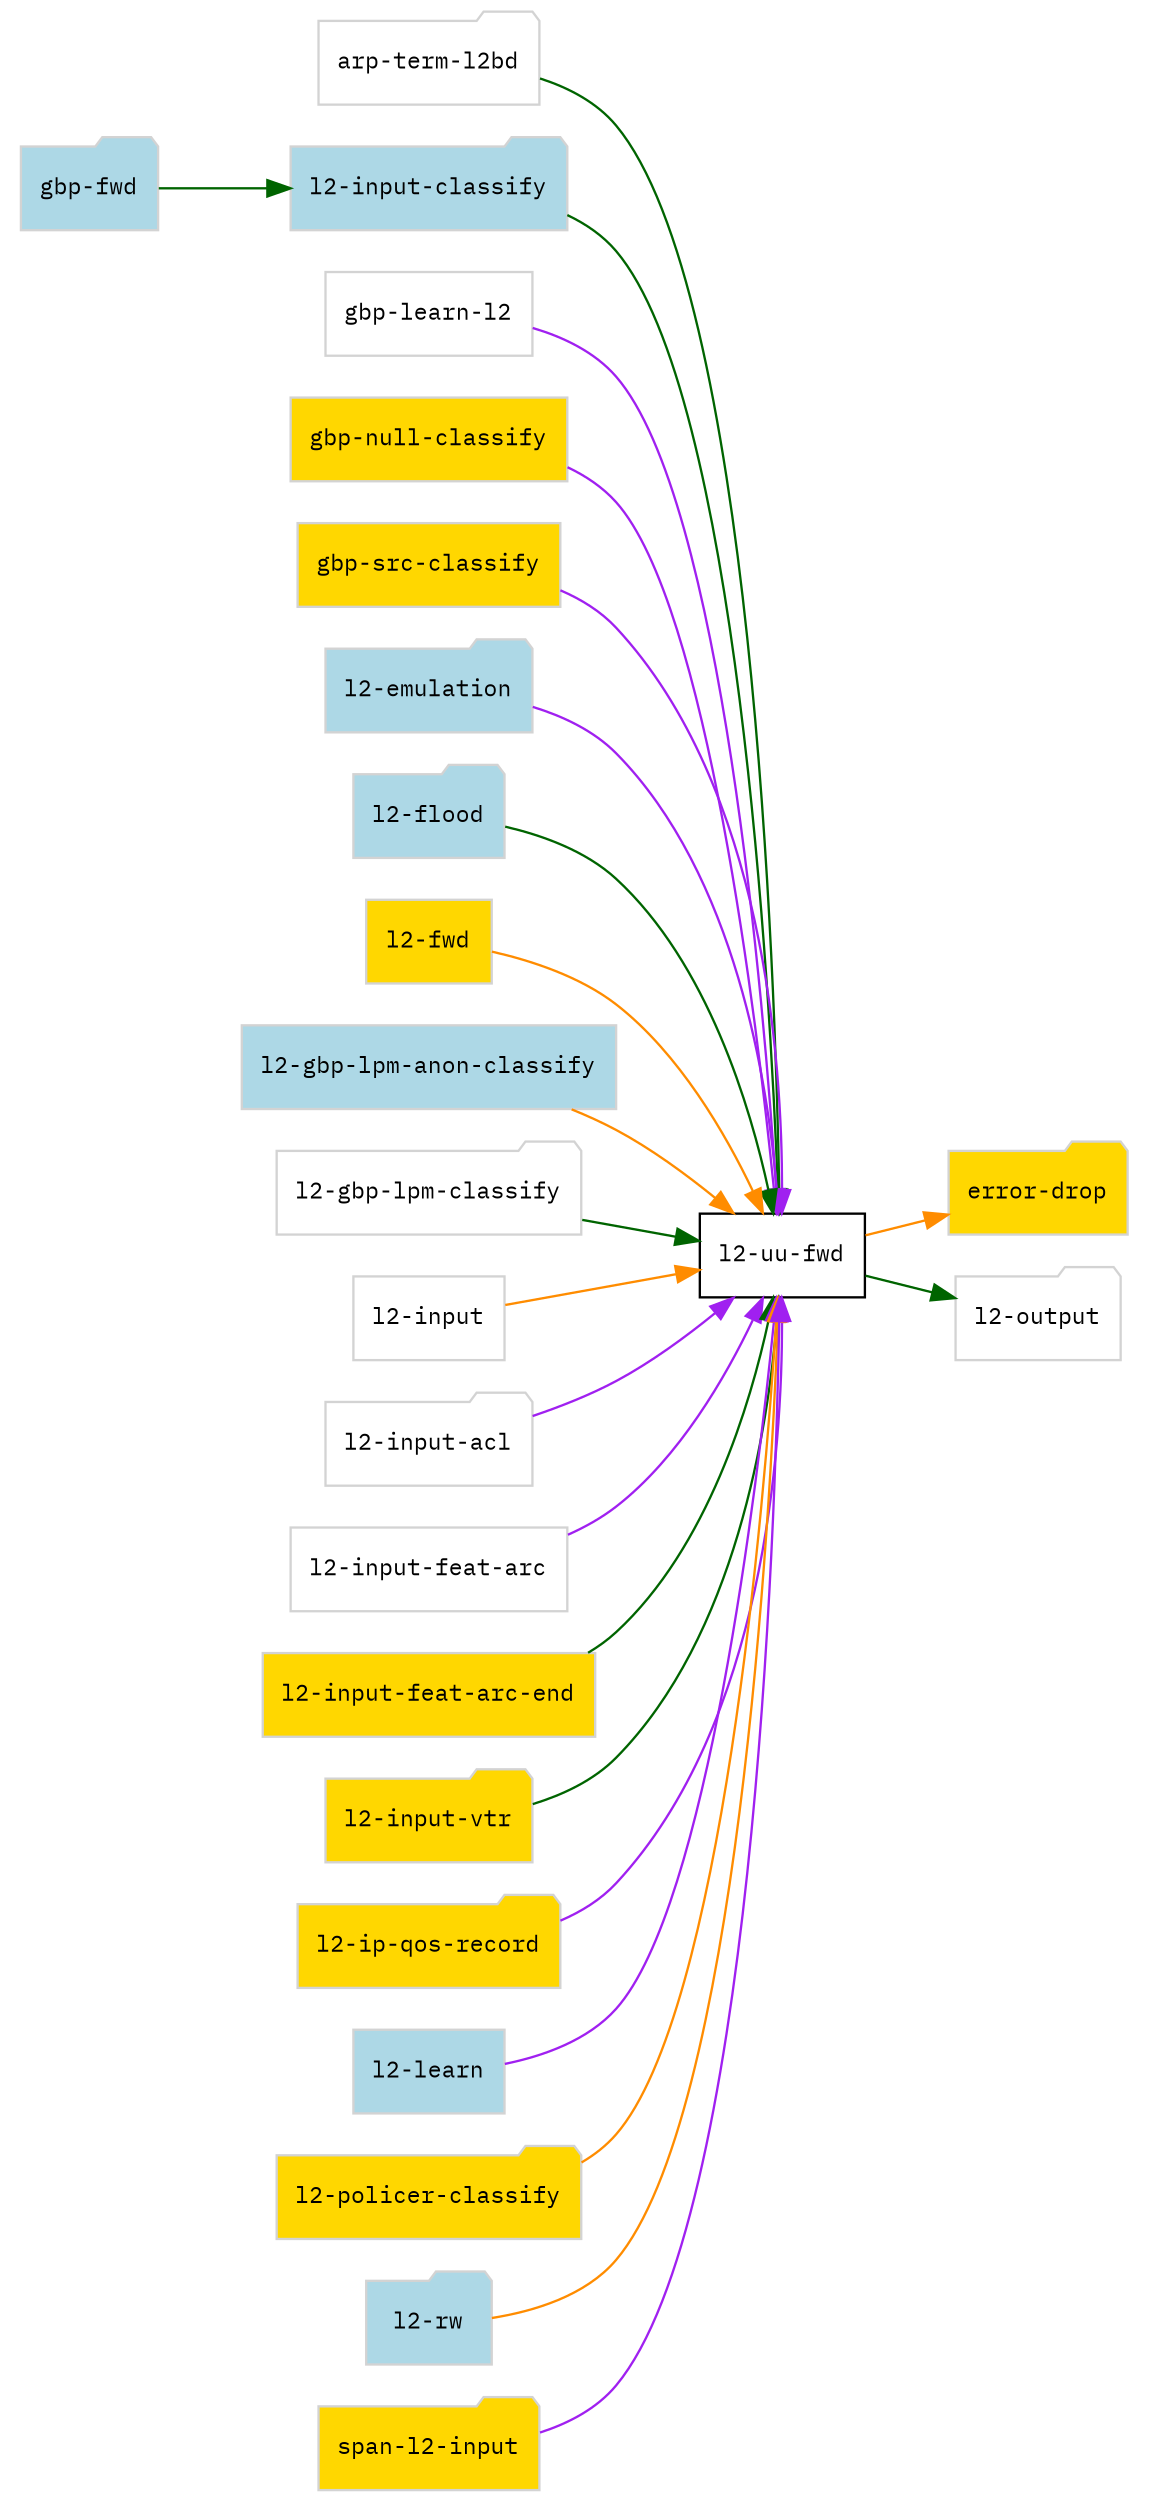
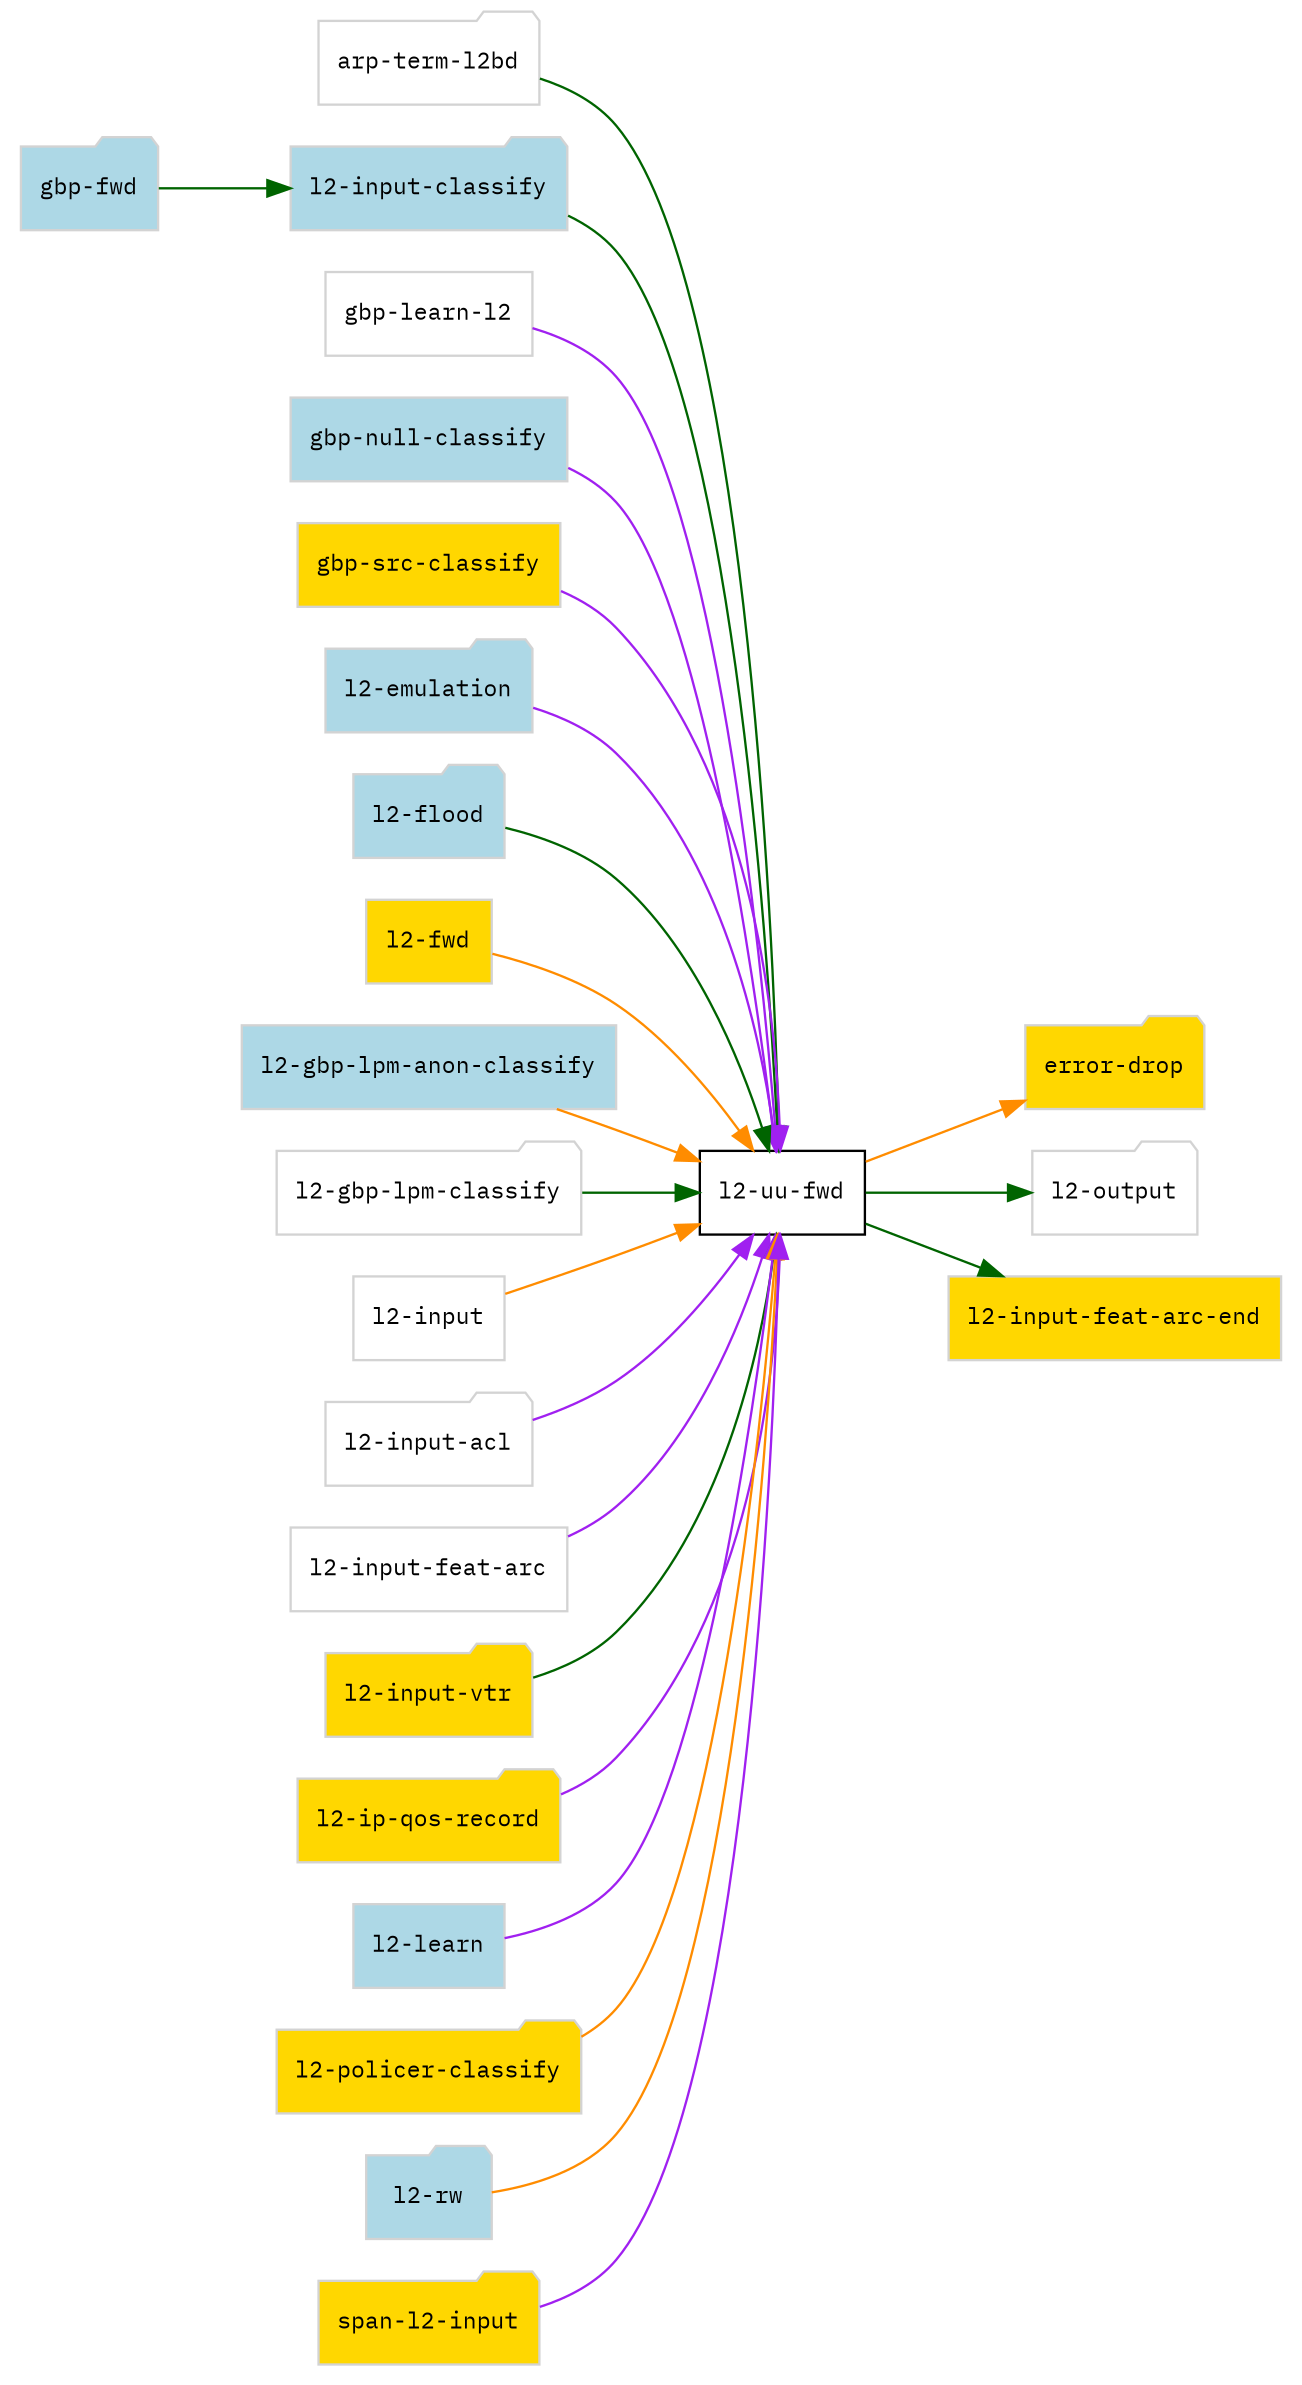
node "gbp-null-classify": fillcolor gold -> lightblue
edge "l2-input-feat-arc-end" -> "l2-uu-fwd": reversed
